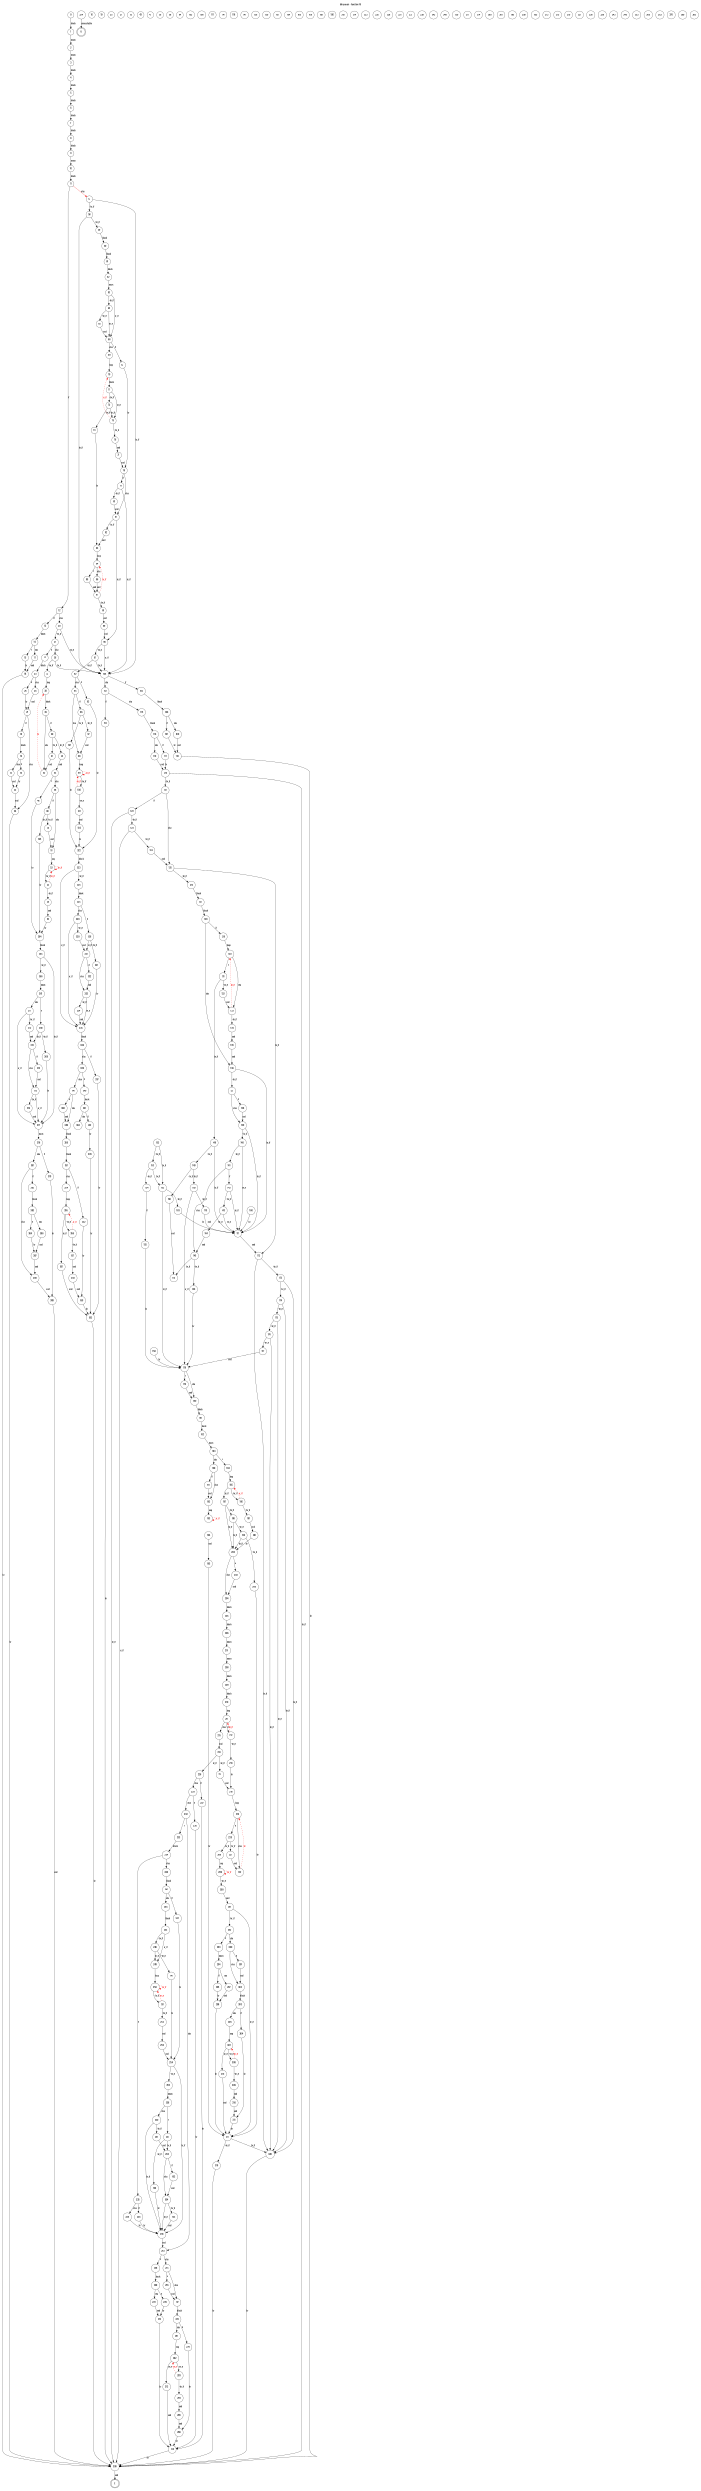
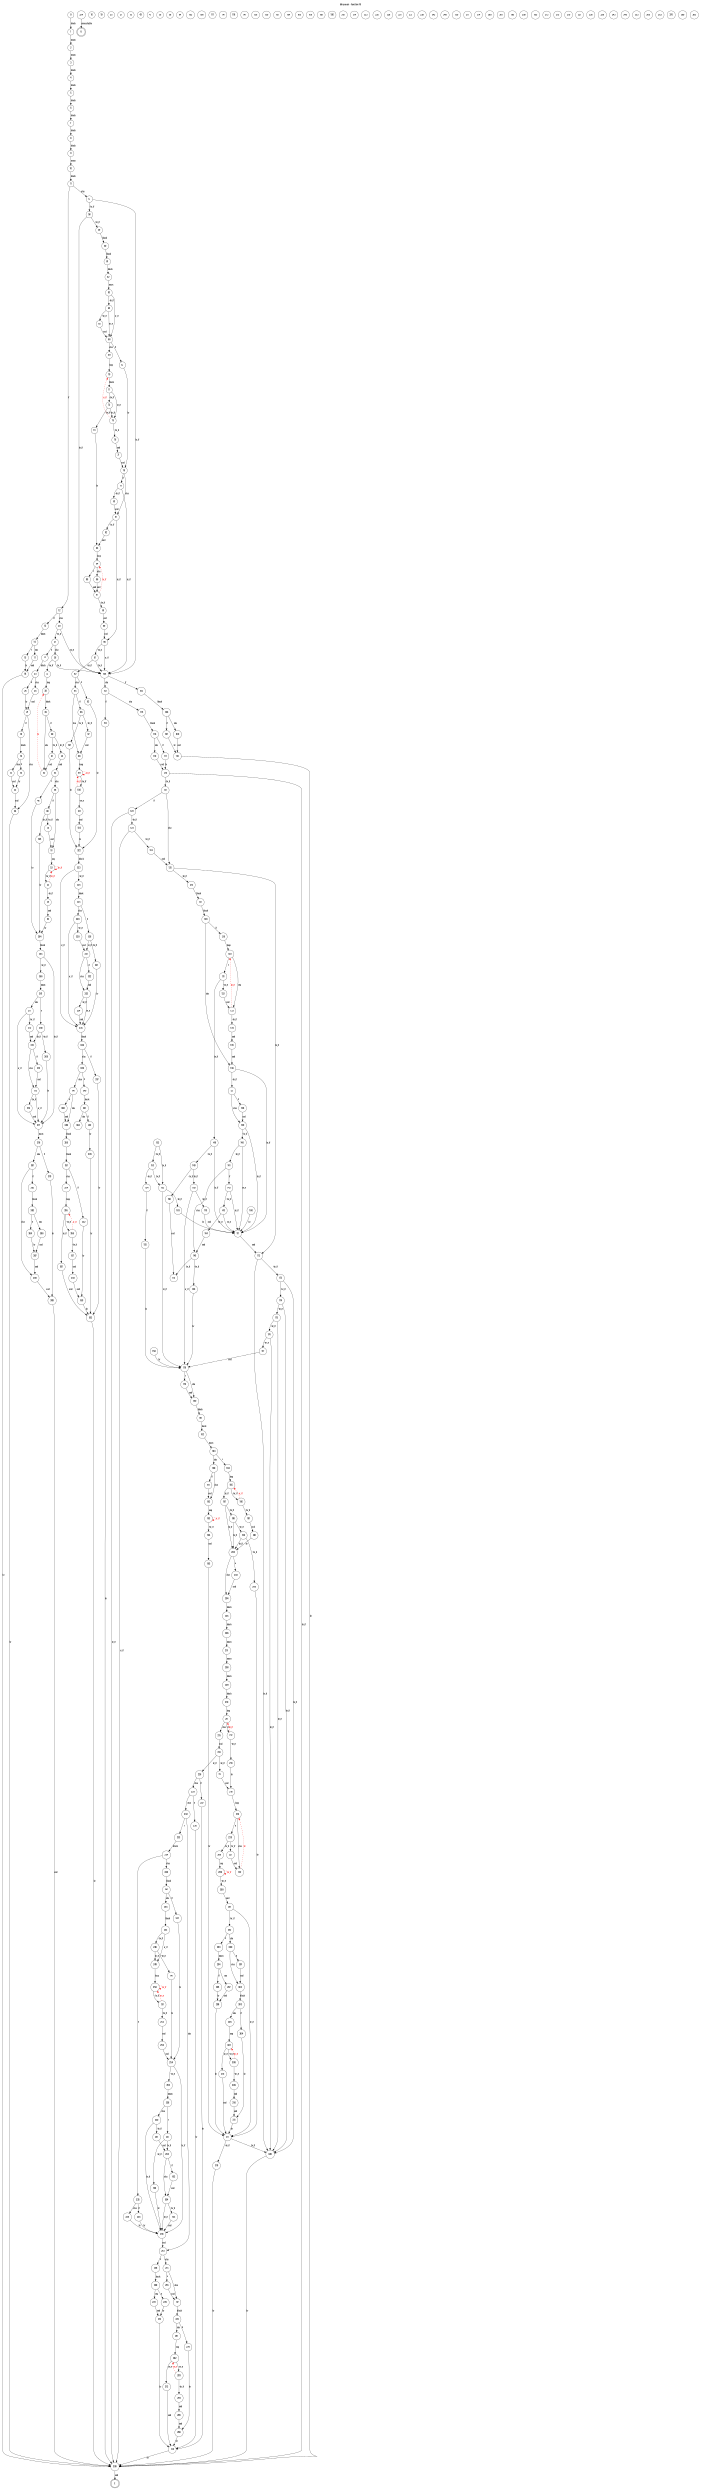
edge "11" -> "57": color red -> black
edge "193" -> "194": added, label "~br_if"
